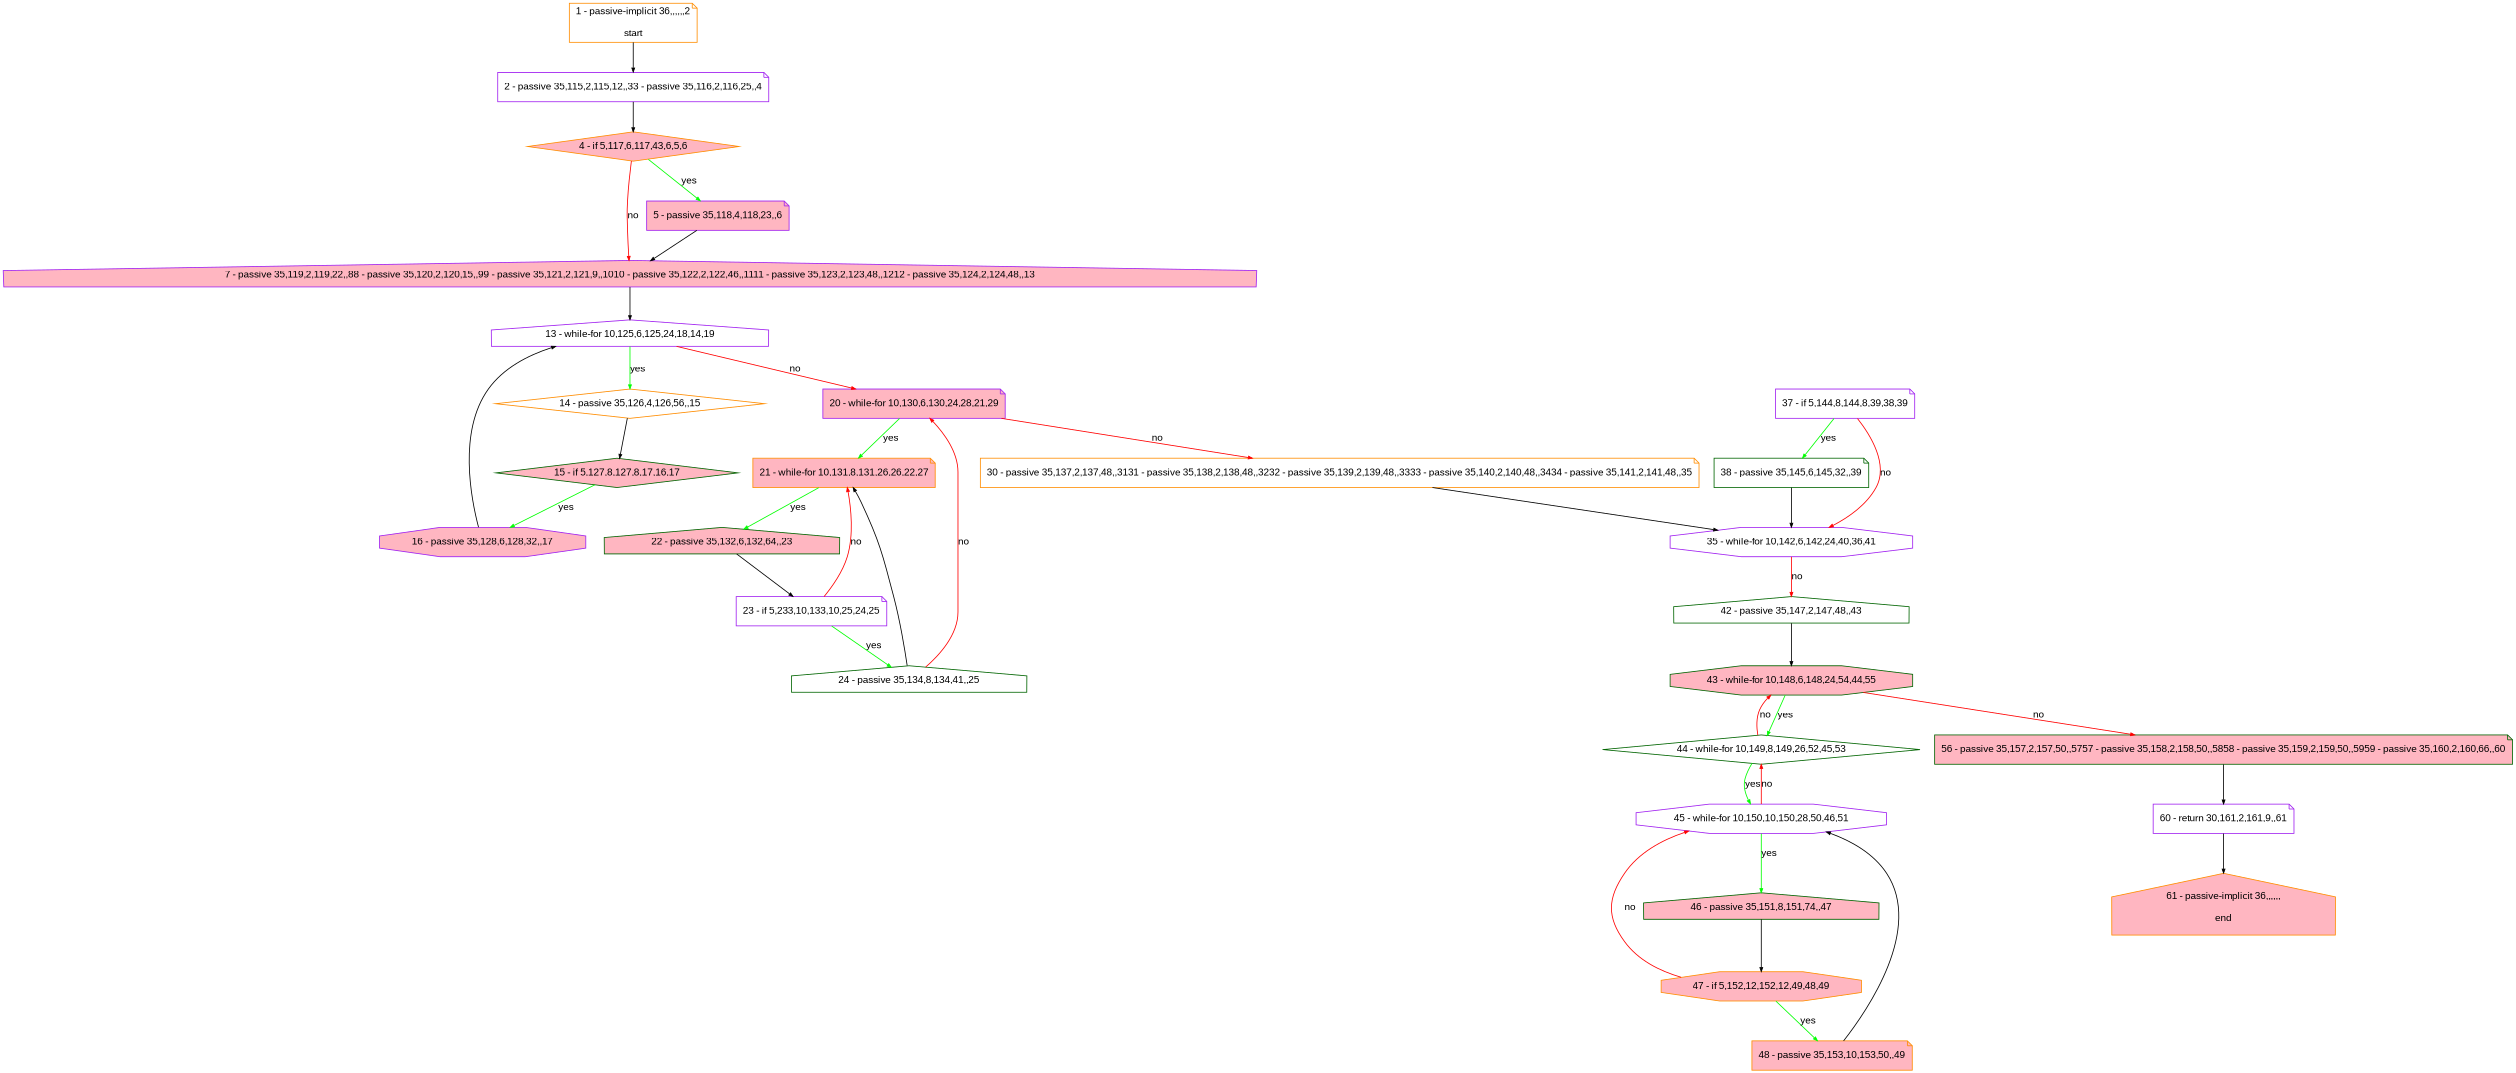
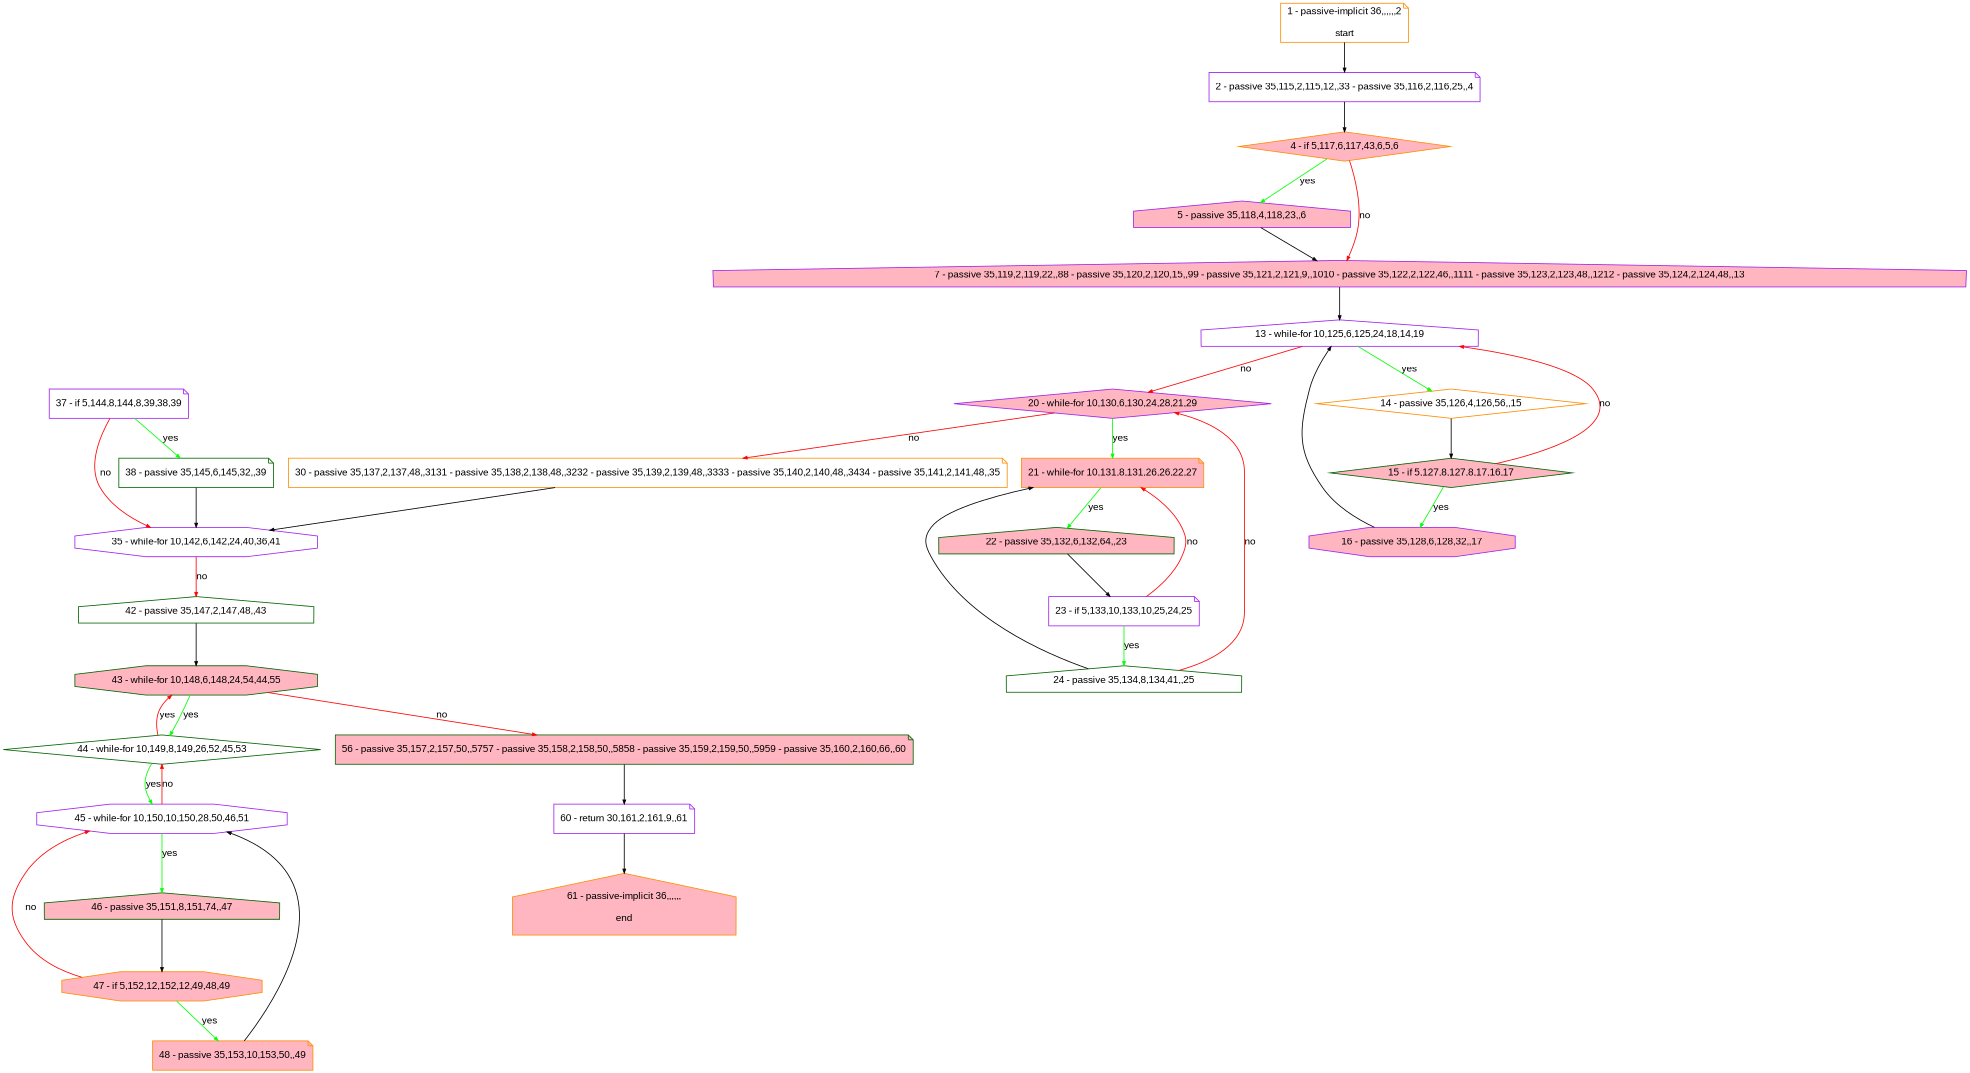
node "5 - passive 35,118,4,118,23,,6": shape note -> house
edge "15 - if 5,127,8,127,8,17,16,17" -> "13 - while-for 10,125,6,125,24,18,14,19": added, label "no"
node "20 - while-for 10,130,6,130,24,28,21,29": shape note -> diamond
node "23 - if 5,233,10,133,10,25,24,25": label "23 - if 5,233,10,133,10,25,24,25" -> "23 - if 5,133,10,133,10,25,24,25"
edge "44 - while-for 10,149,8,149,26,52,45,53" -> "43 - while-for 10,148,6,148,24,54,44,55": label "no" -> "yes"
